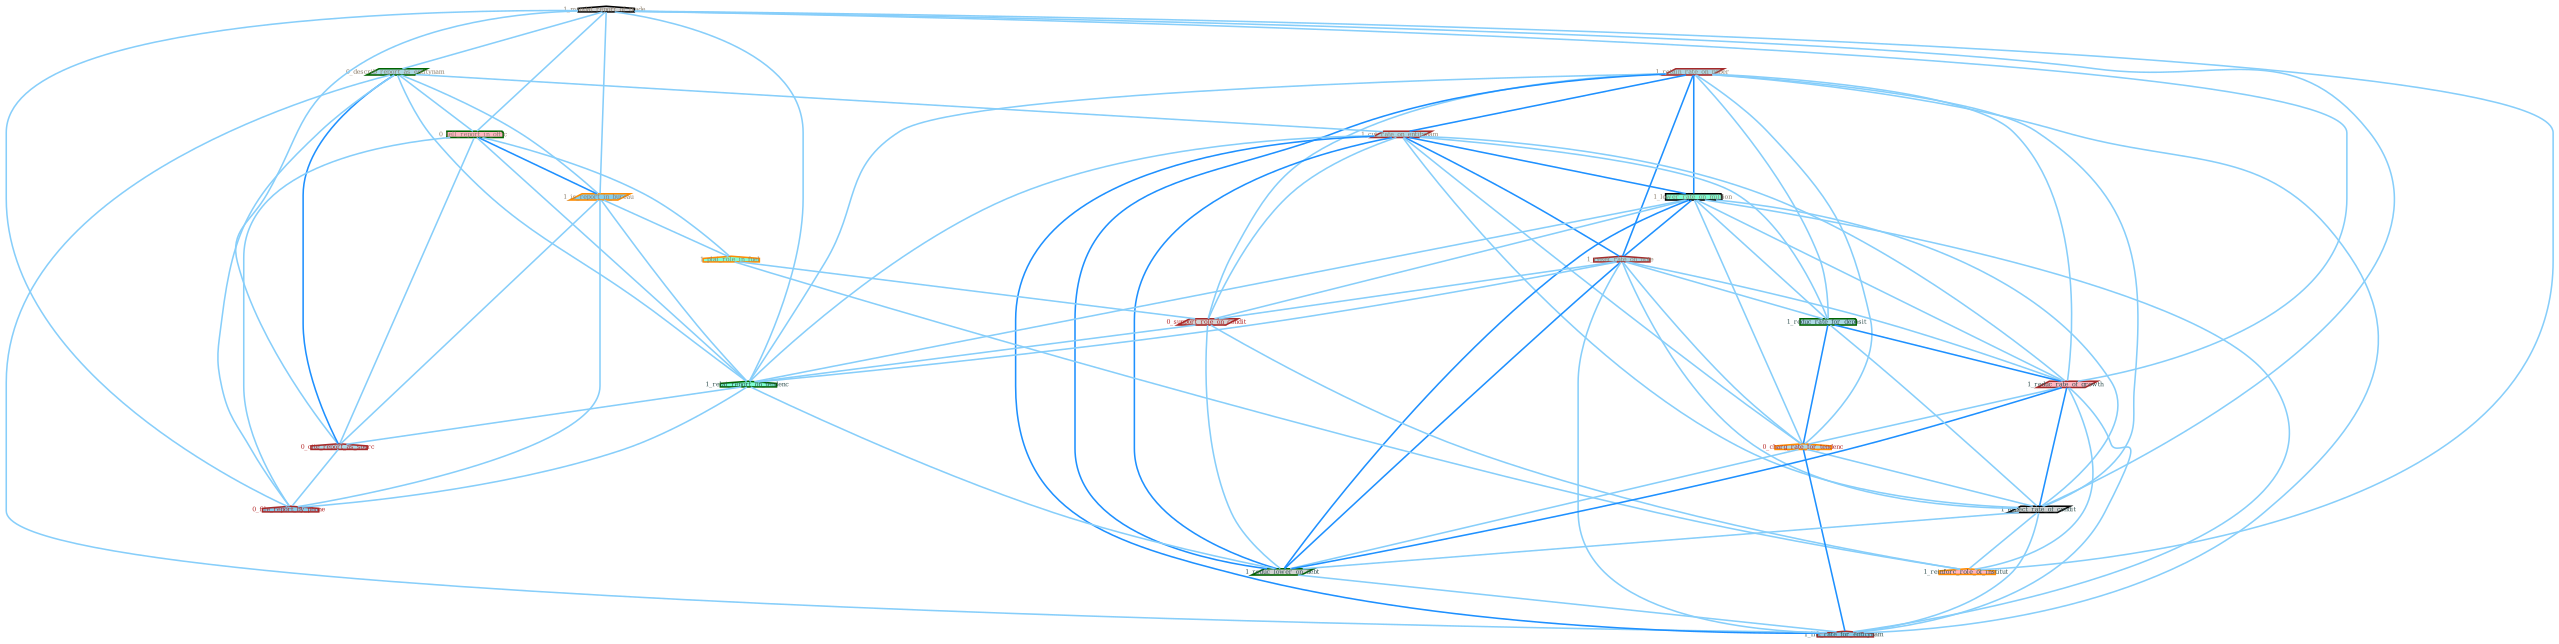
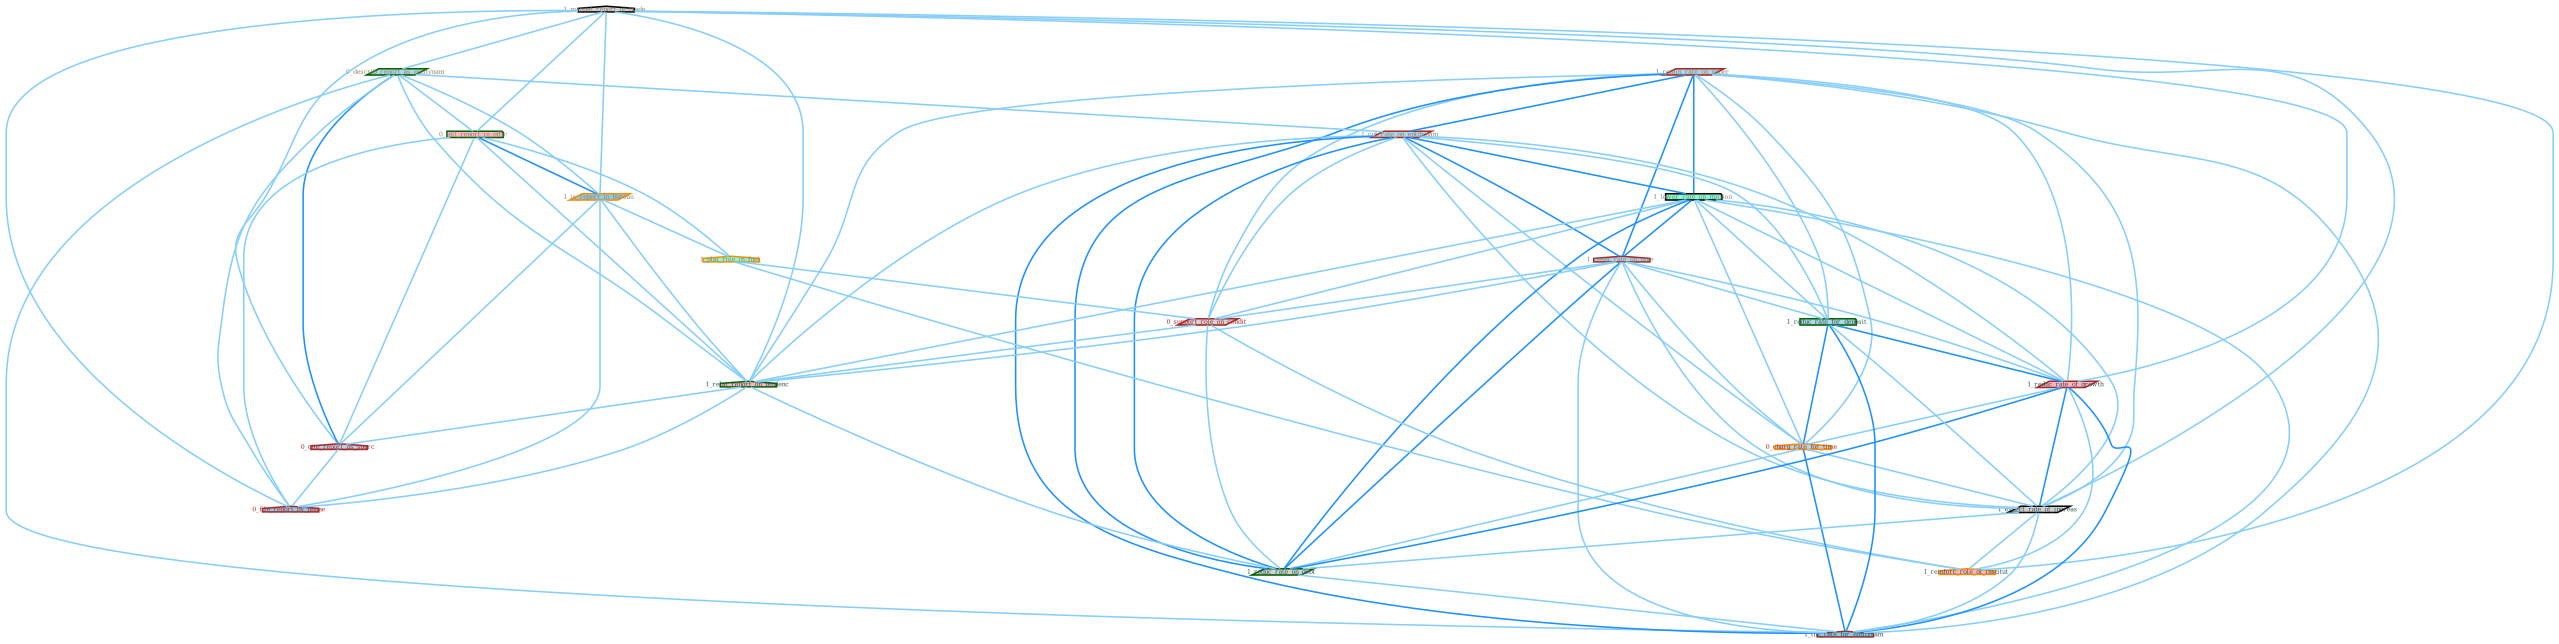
node "1_relai_report_on_tendenc": fillcolor aquamarine -> lightpink
node "0_charg_rate_for_tendenc": label "0_charg_rate_for_tendenc" -> "0_charg_rate_for_time"
edge "1_reduc_rate_for_deposit" -- "1_lift_rate_for_entitynam": added
node "1_expect_rate_of_condit": label "1_expect_rate_of_condit" -> "1_expect_rate_of_increas"
edge "1_reduc_rate_of_growth" -- "1_lift_rate_for_entitynam": color #87cefa -> #1e90ff
node "1_reduc_lower_on_debt": label "1_reduc_lower_on_debt" -> "1_reduc_rate_on_debt"
